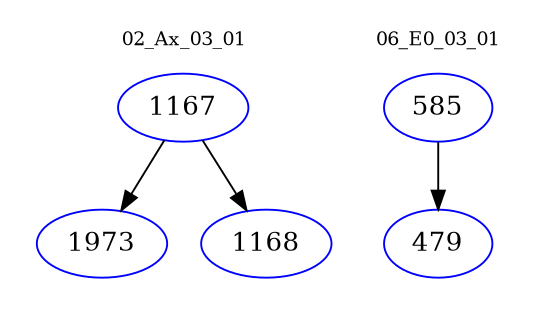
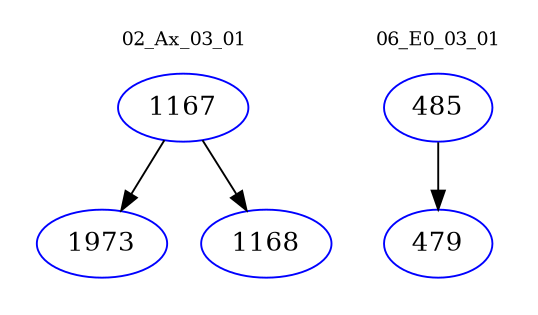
node "585": label "585" -> "485"
